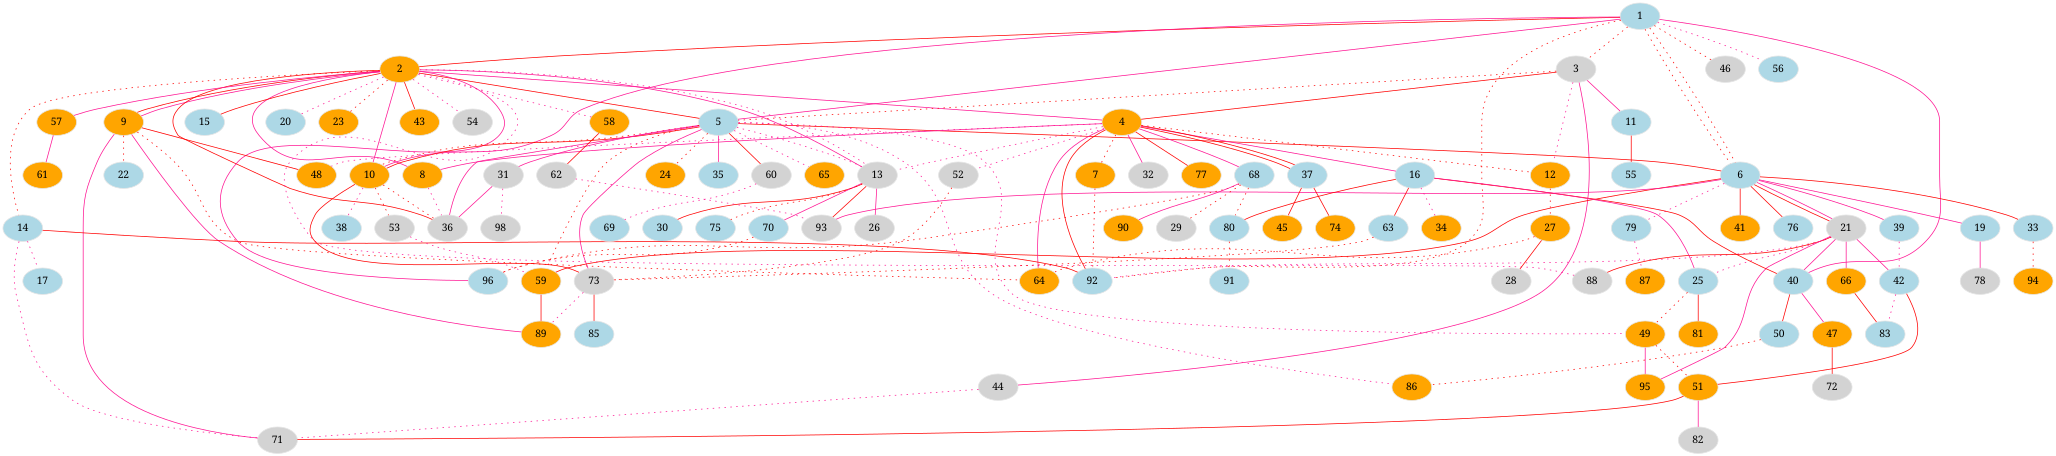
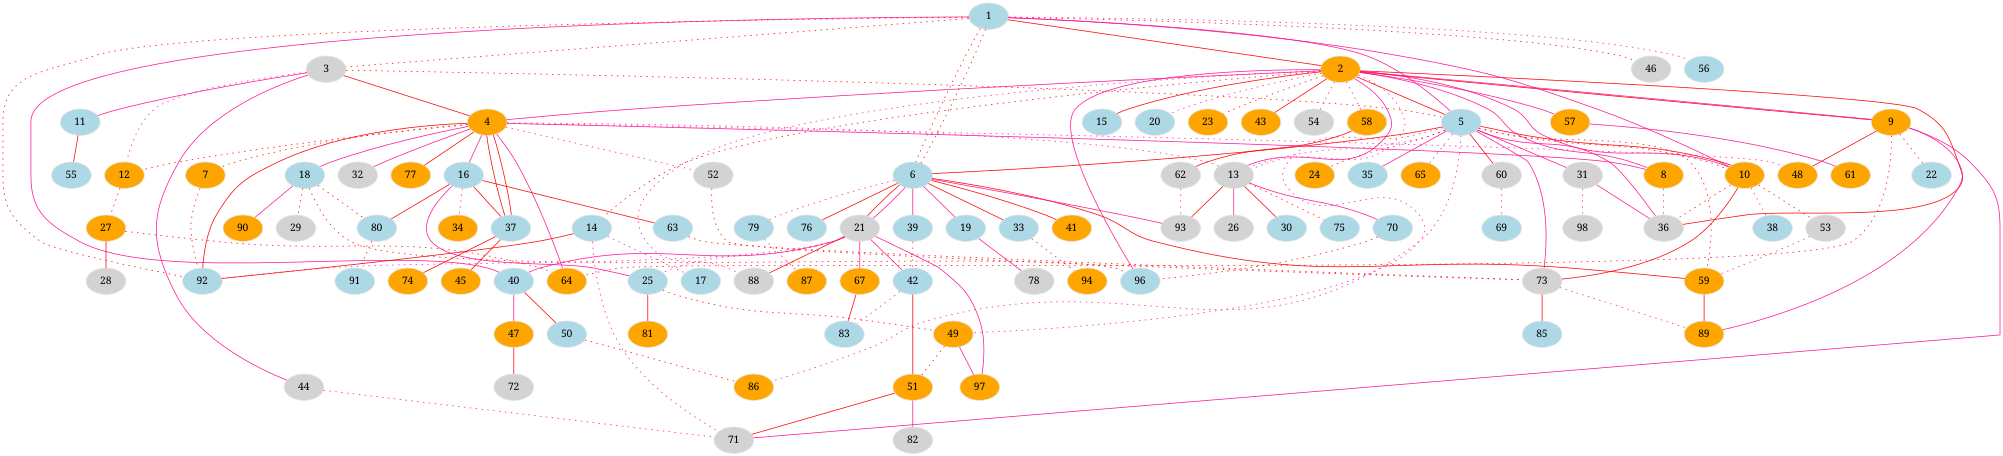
node "68": label "68" -> "18"
edge "16" -- "40": now "16" -- "37"
node "66": label "66" -> "67"
node "95": label "95" -> "97"
